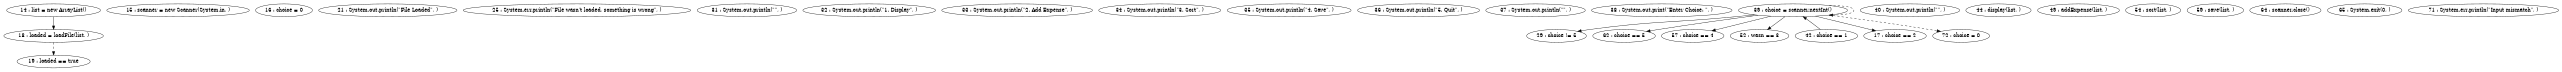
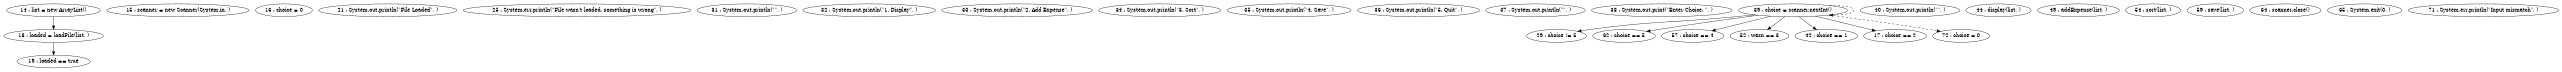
edge "42 : choice == 1" -> "39 : choice = scanner.nextInt()": reversed
edge "18 : loaded = loadFile(list, )" -> "19 : loaded == true": style dashed -> solid
